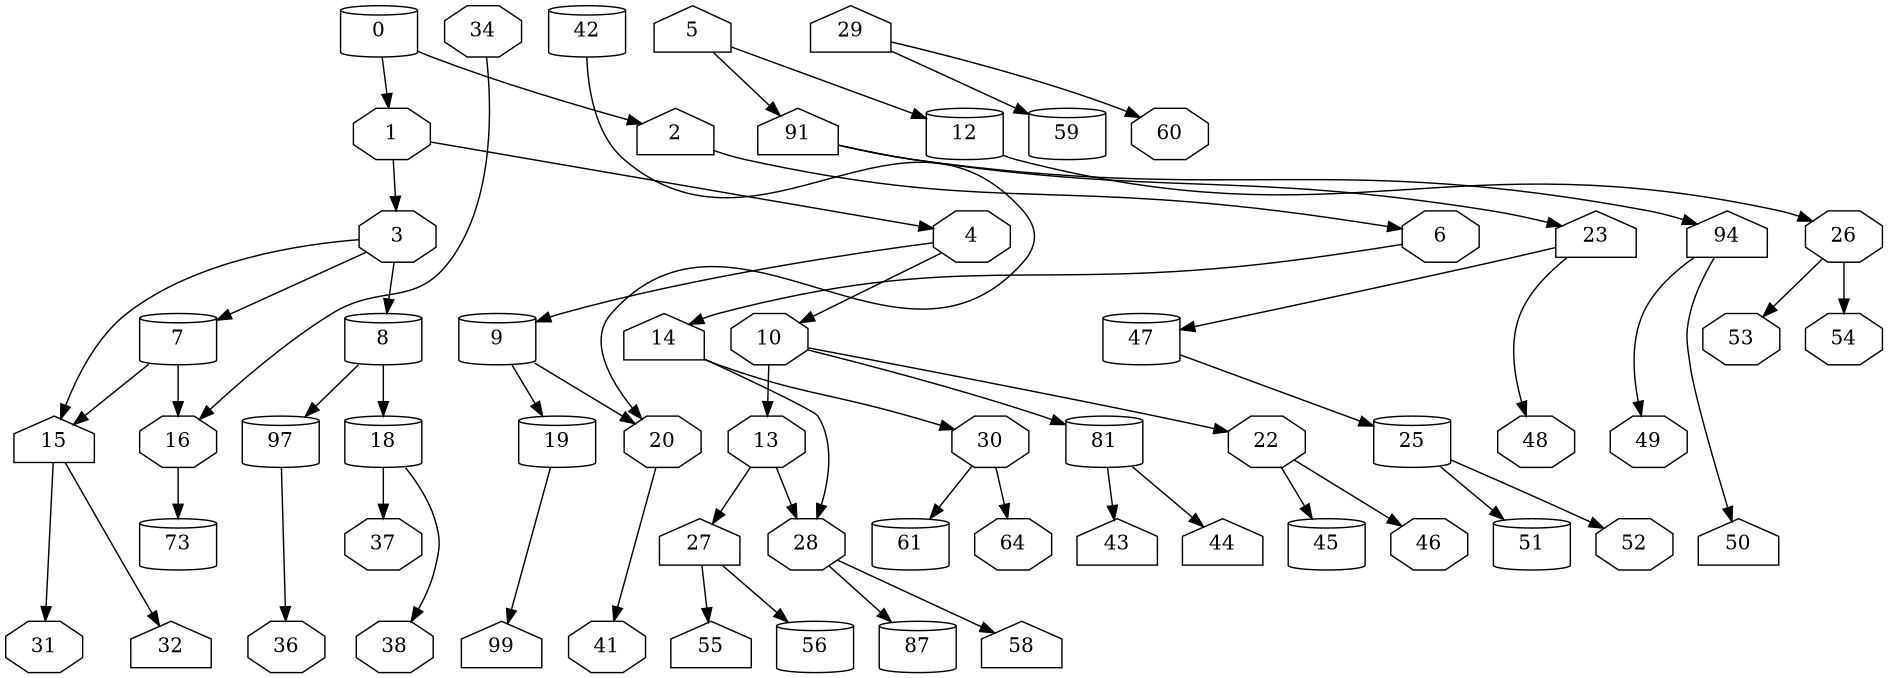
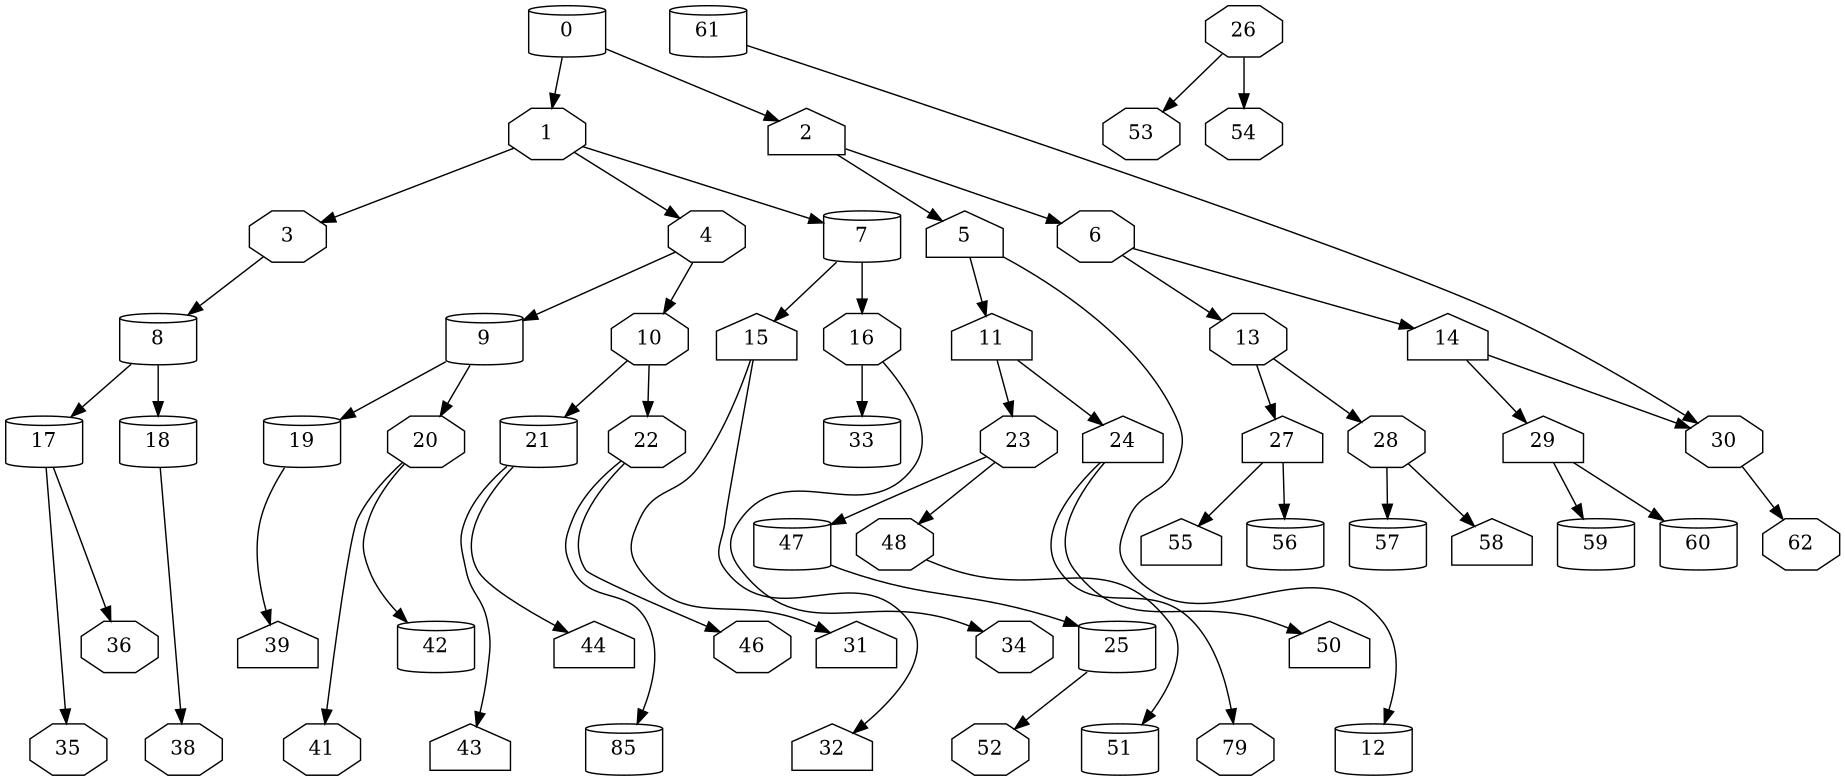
node "91": label "91" -> "11"
node "60": shape octagon -> cylinder
edge "2" -> "5": added
edge "12" -> "26": removed
node "23": shape house -> octagon
node "94": label "94" -> "24"
edge "42" -> "20": reversed
edge "3" -> "15": removed
edge "3" -> "7": now "1" -> "7"
edge "34" -> "16": reversed
edge "10" -> "13": now "6" -> "13"
edge "14" -> "28": now "14" -> "29"
node "97": label "97" -> "17"
node "81": label "81" -> "21"
node "49": label "49" -> "79"
edge "30" -> "61": reversed
edge "25" -> "51": now "48" -> "51"
node "73": label "73" -> "33"
node "37": removed
node "64": label "64" -> "62"
node "45": label "45" -> "85"
node "31": shape octagon -> house
node "99": label "99" -> "39"
node "87": label "87" -> "57"
node "35": added
